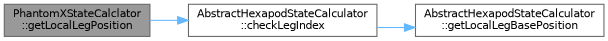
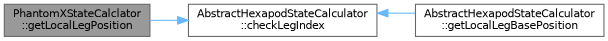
edge "AbstractHexapodStateCalculator ::checkLegIndex" -> "AbstractHexapodStateCalculator ::getLocalLegBasePosition": reversed
